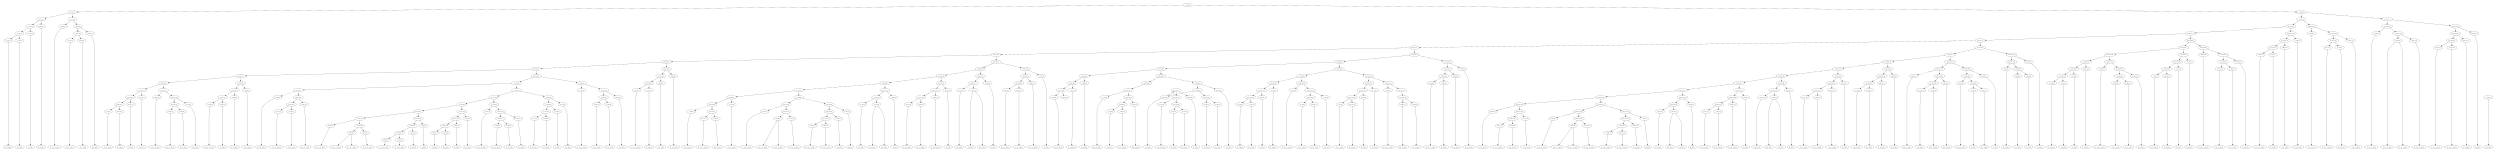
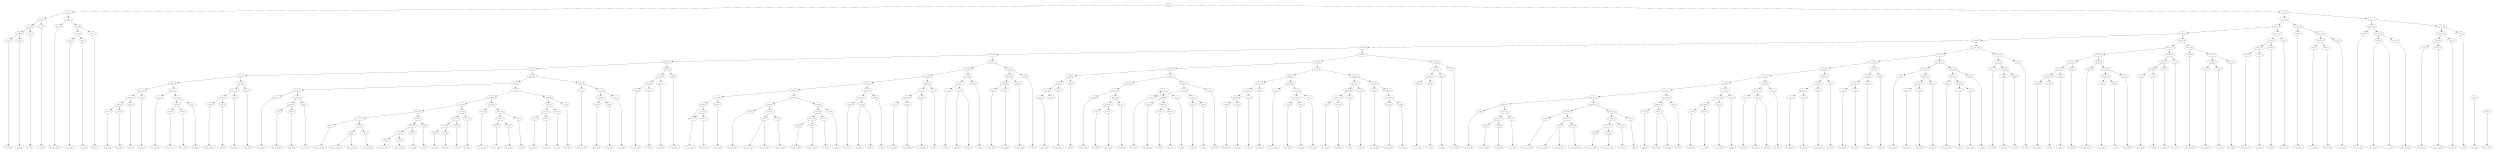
edge "L5222(63)" -> "L4338(3)": now "L5222(63)" -> "L3677(1)"
